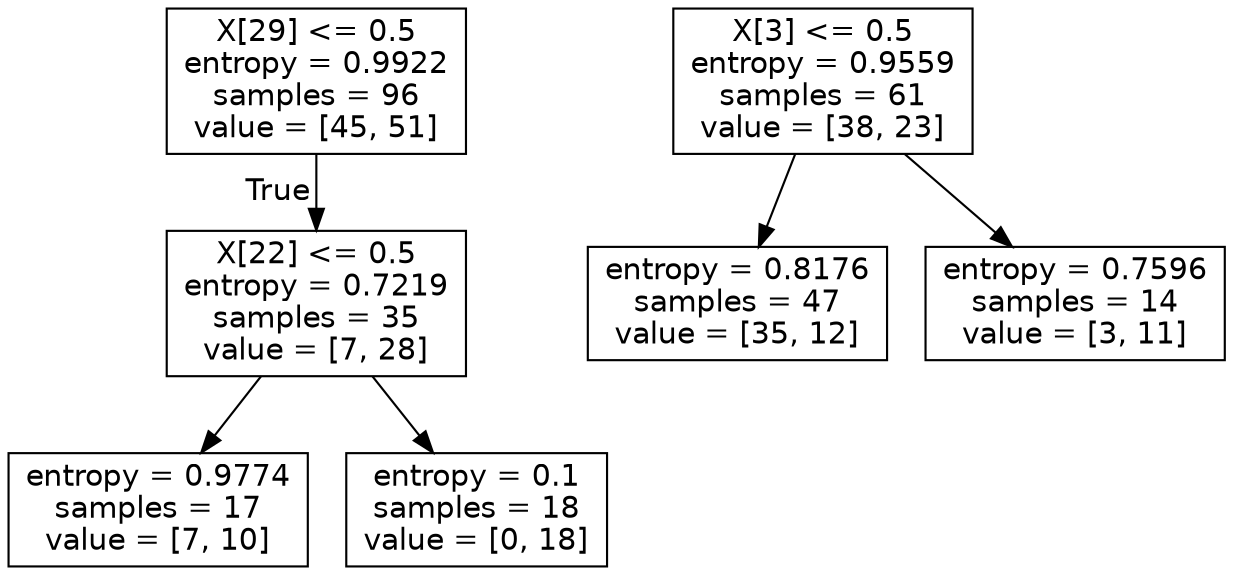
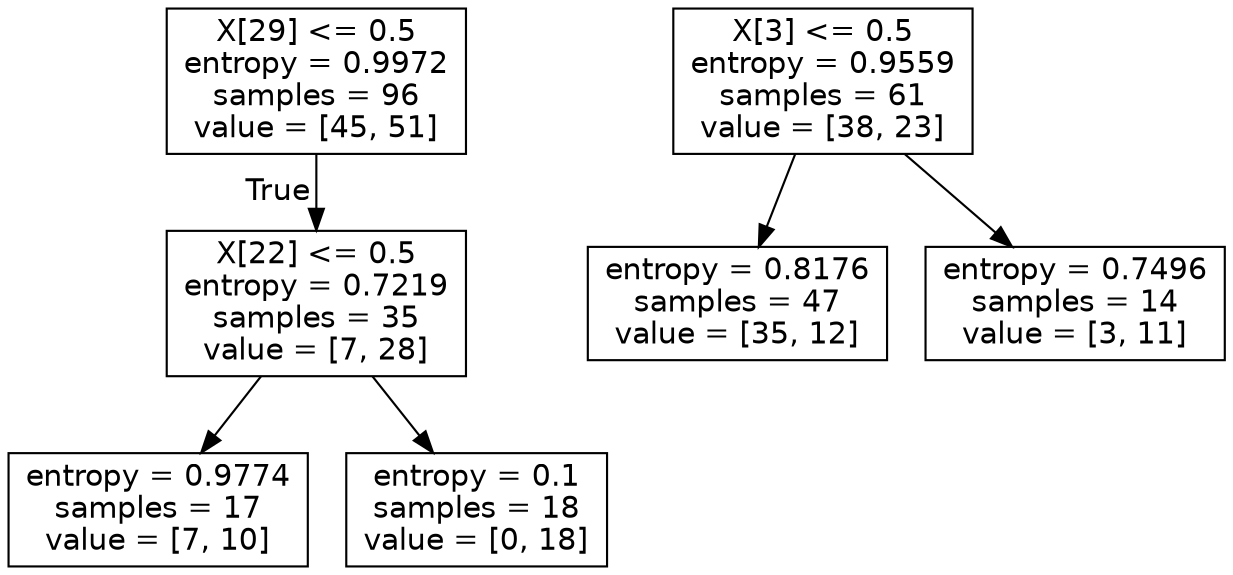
node "X[29] <= 0.5 entropy = 0.9922 samples = 96 value = [45, 51]": label "X[29] <= 0.5 entropy = 0.9922 samples = 96 value = [45, 51]" -> "X[29] <= 0.5 entropy = 0.9972 samples = 96 value = [45, 51]"
node "entropy = 0.7596 samples = 14 value = [3, 11]": label "entropy = 0.7596 samples = 14 value = [3, 11]" -> "entropy = 0.7496 samples = 14 value = [3, 11]"
